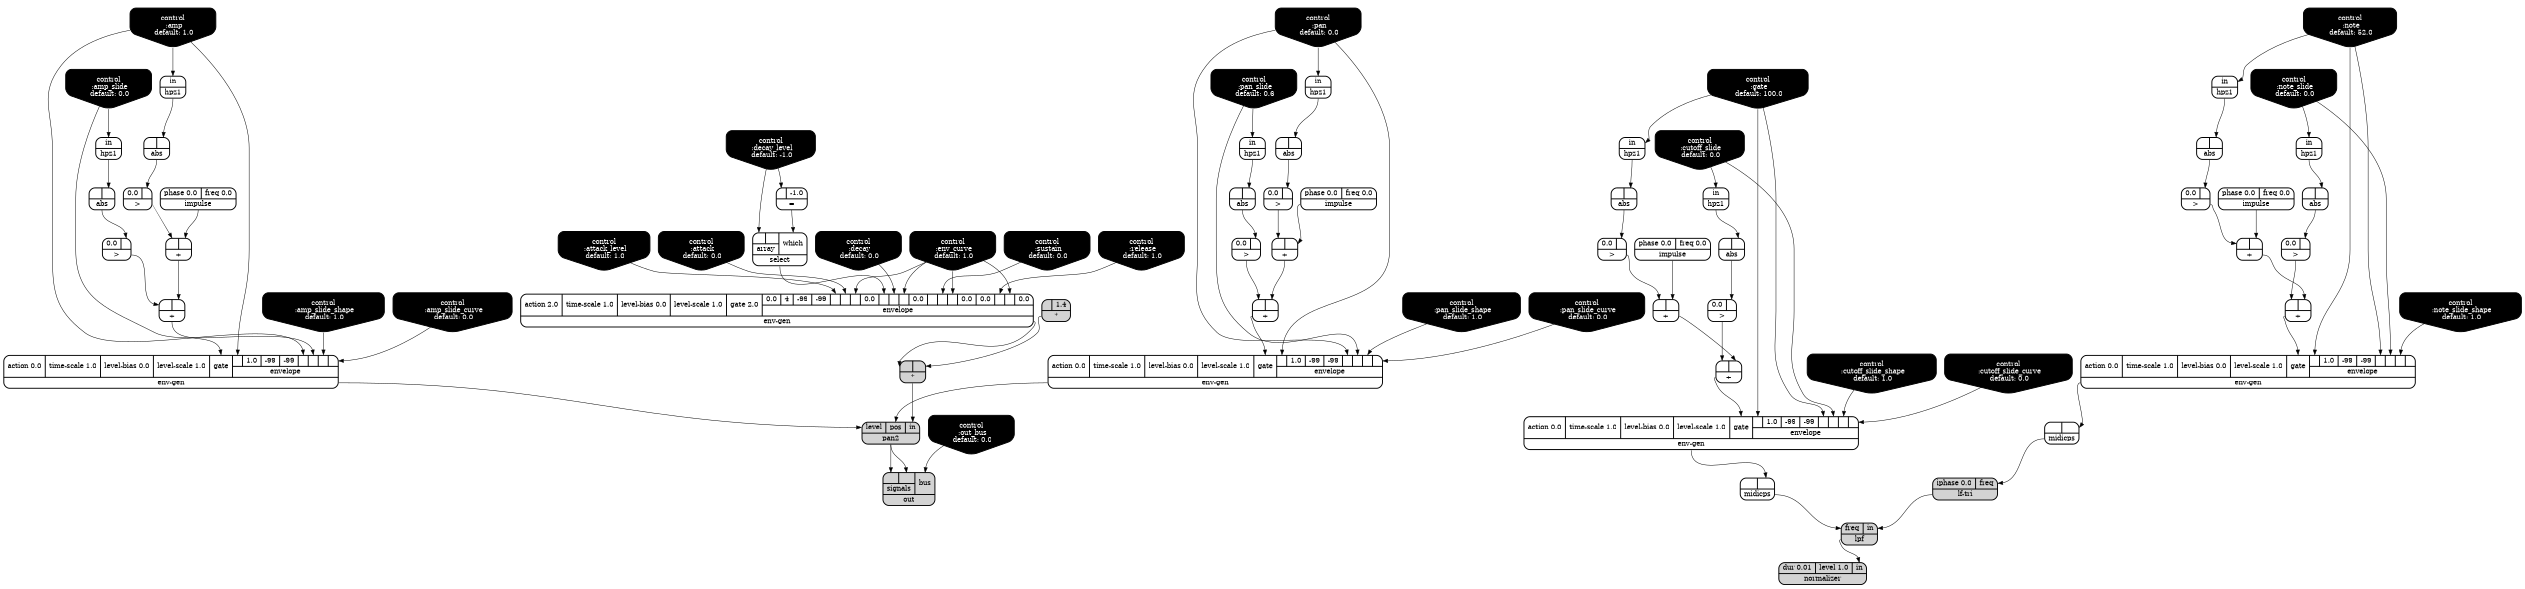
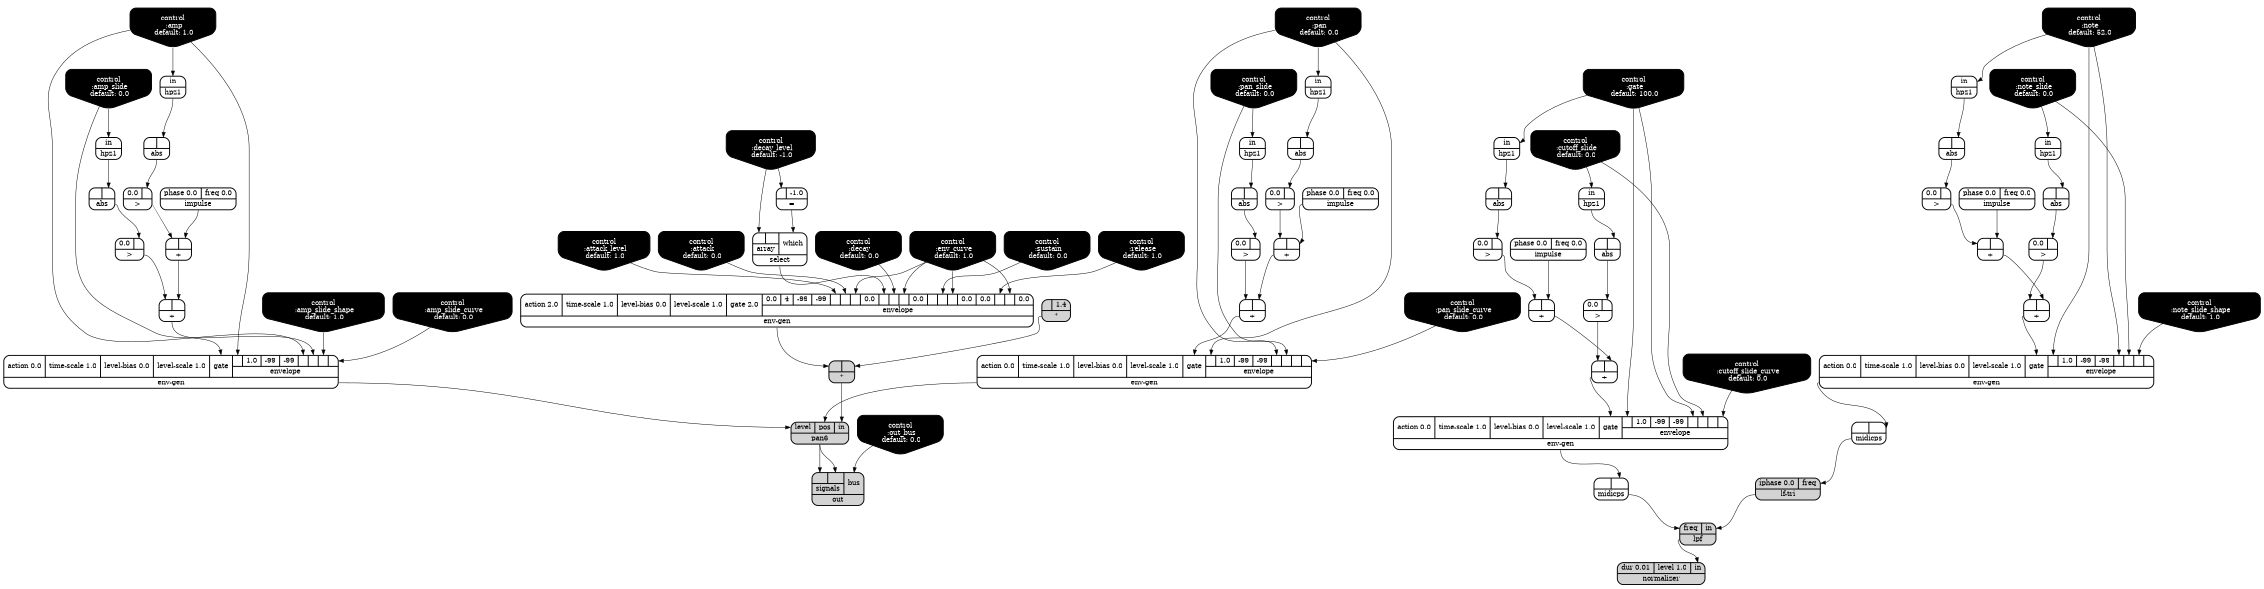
node "control :pan_slide default: 0.6": label "control :pan_slide default: 0.6" -> "control :pan_slide default: 0.0"
node "control :pan_slide_shape default: 1.0": removed
node "control :cutoff_slide_shape default: 1.0": removed
node "level": text "pan2" -> "pan6"
